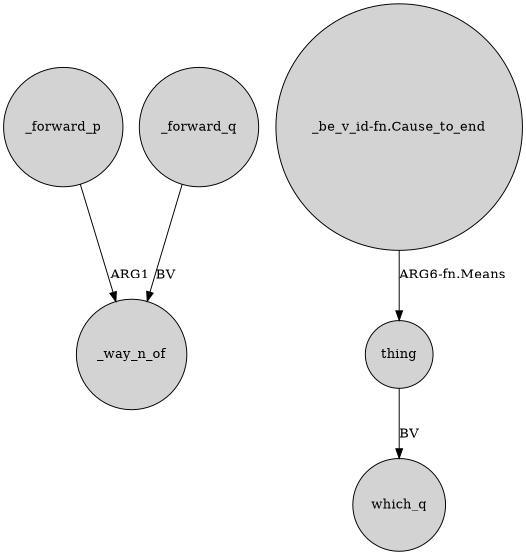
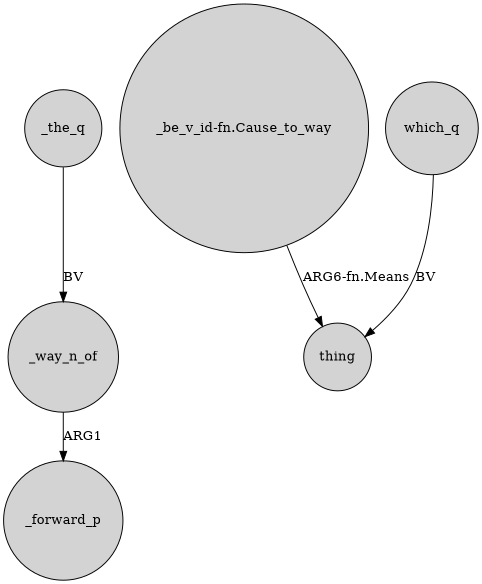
node "_forward_q": label "_forward_q" -> "_the_q"
node "_be_v_id-fn.Cause_to_end": label "_be_v_id-fn.Cause_to_end" -> "_be_v_id-fn.Cause_to_way"
edge "_forward_p" -> "_way_n_of": reversed
edge "thing" -> "which_q": reversed
